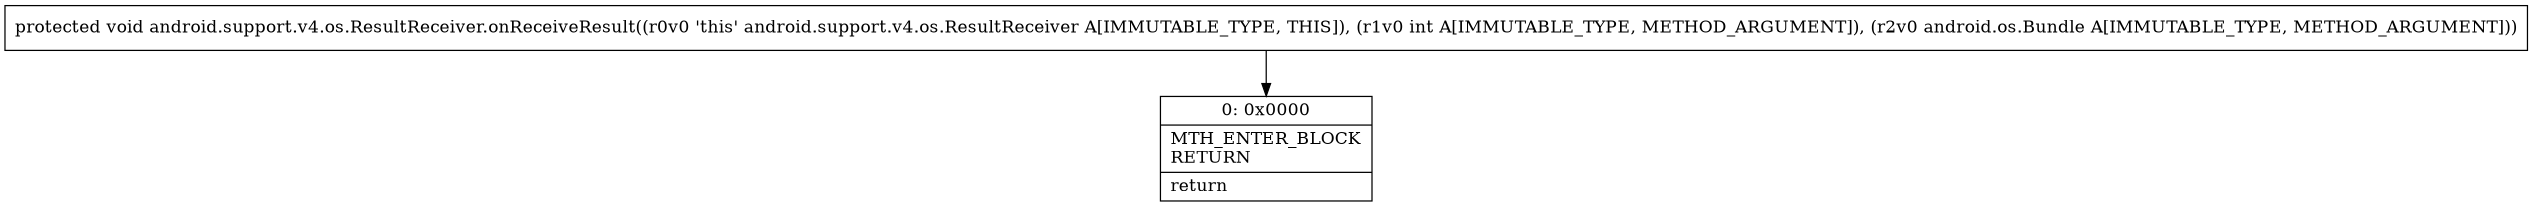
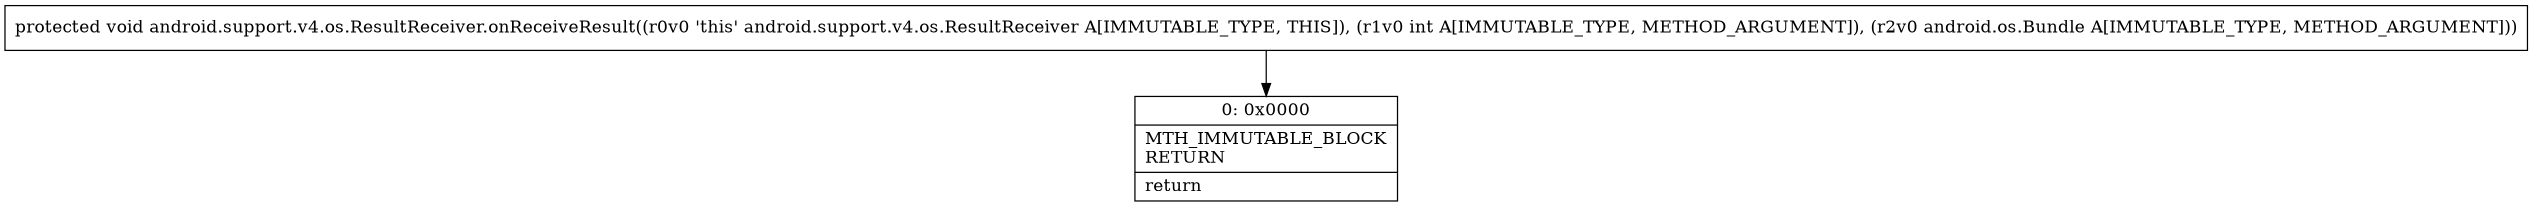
node "0: 0x0000": text "MTH_ENTER_BLOCK" -> "MTH_IMMUTABLE_BLOCK"
